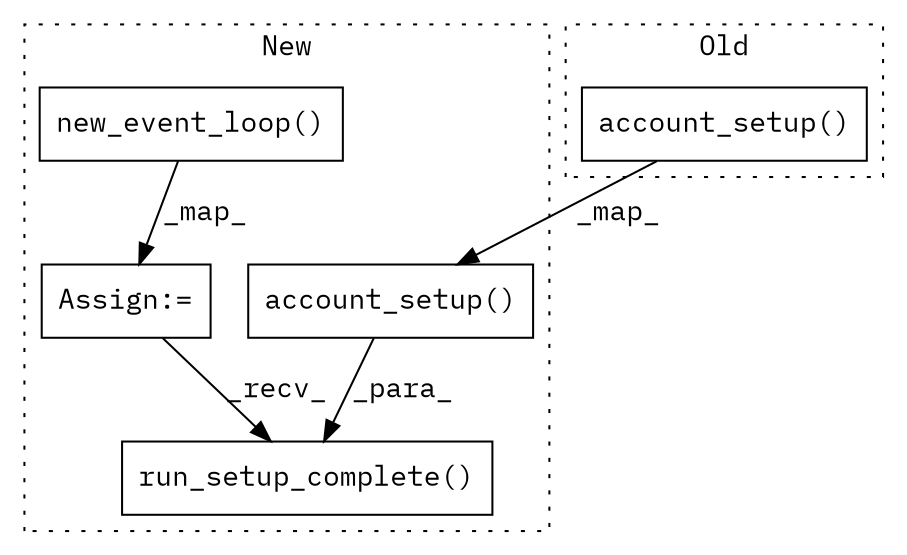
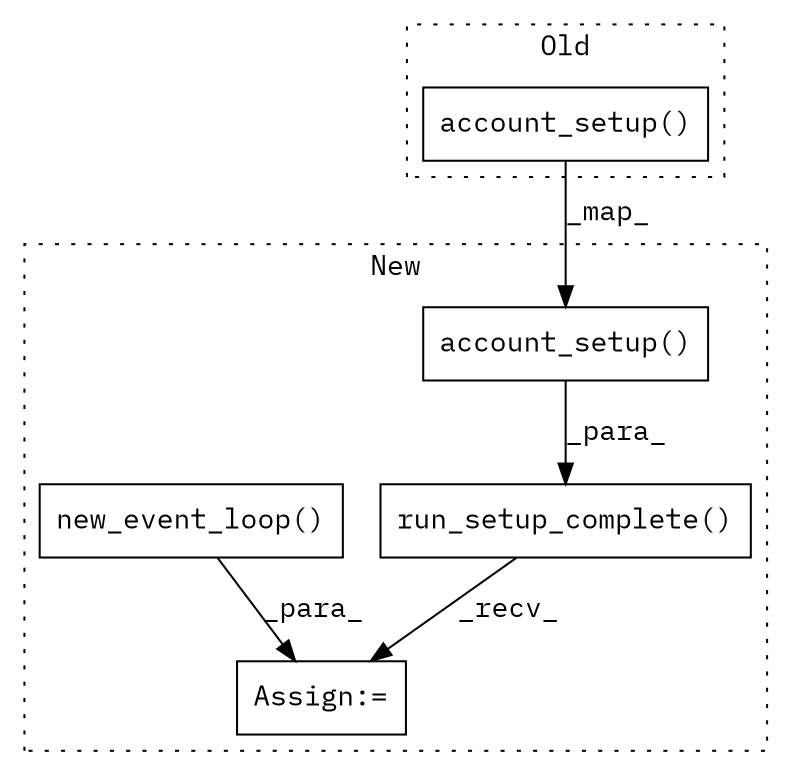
edge "new_event_loop()" -> "Assign:=": label "_map_" -> "_para_"
edge "Assign:=" -> "run_setup_complete()": reversed
